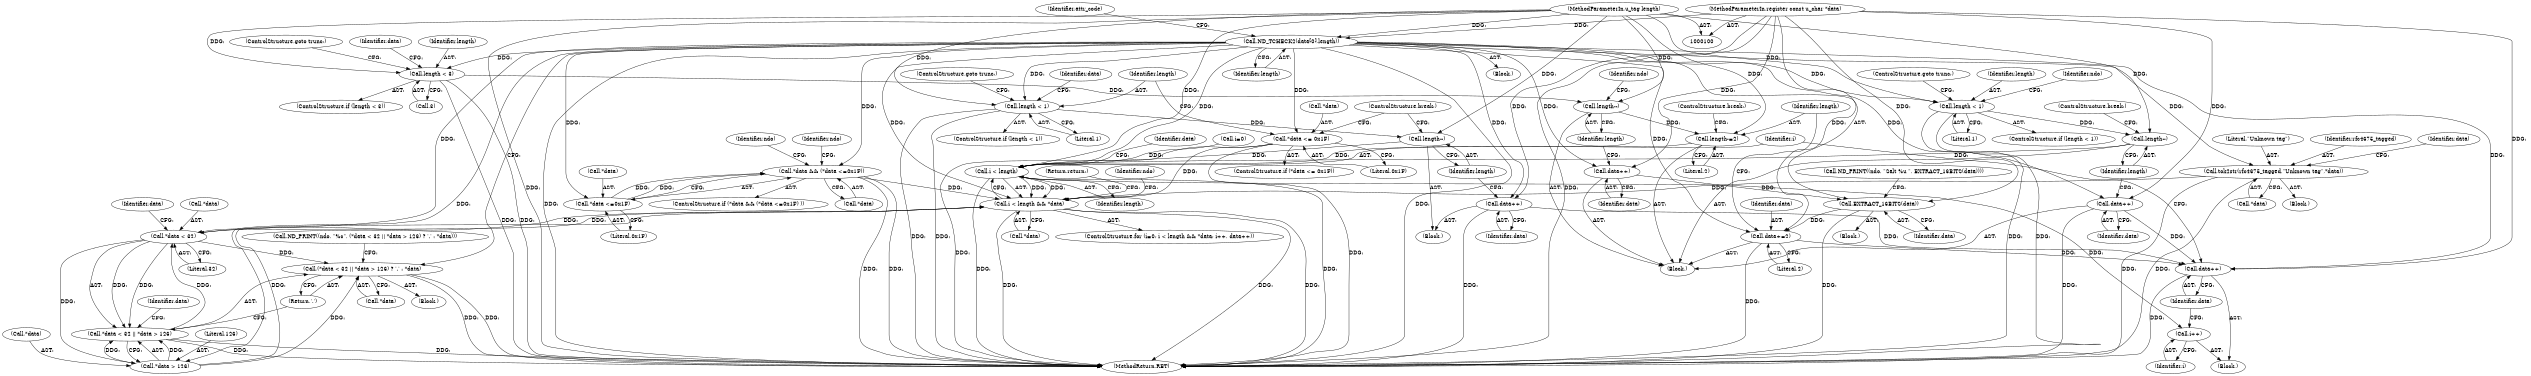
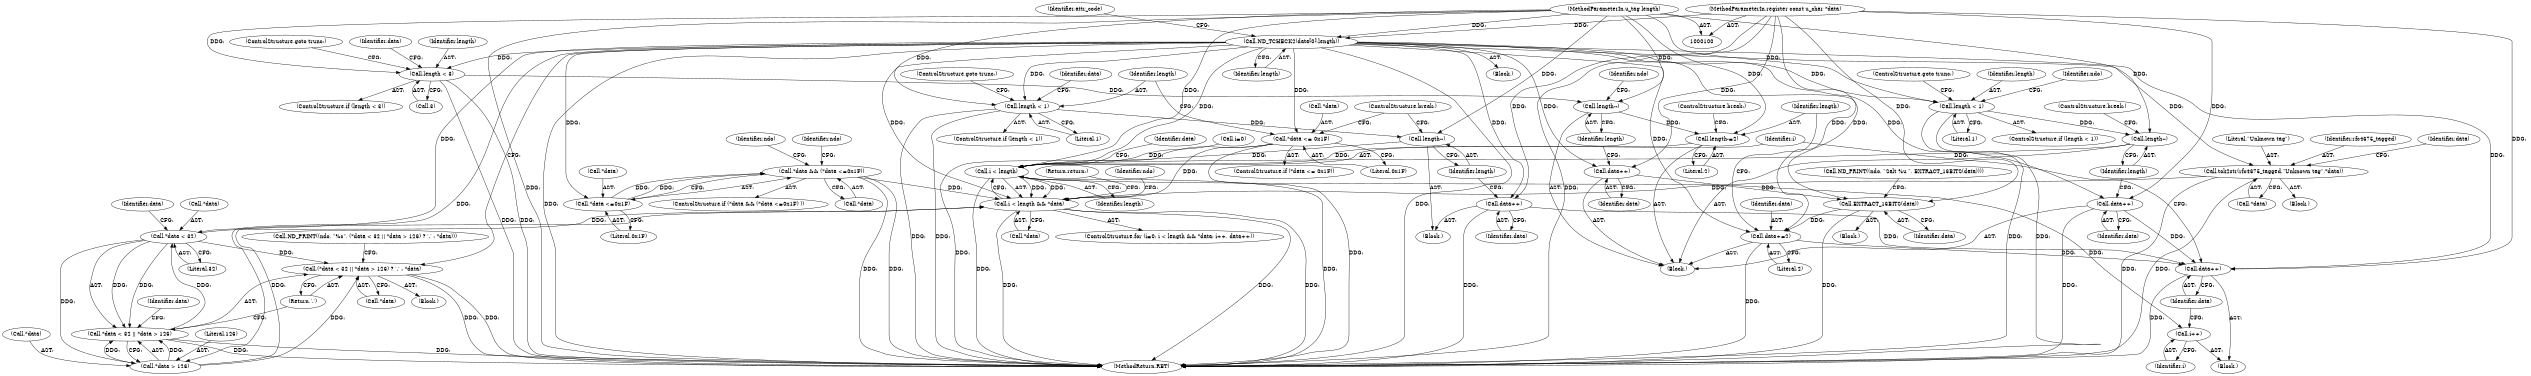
edge "(Call,ND_TCHECK2(data[0],length))" -> "(Call,*data && (*data <=0x1F))": removed, label "DDG:"
edge "(Call,ND_TCHECK2(data[0],length))" -> "(Call,EXTRACT_16BITS(data))": label "AST: " -> "DDG: "
edge "(Call,i < length && *data)" -> "(Call,*data < 32)": removed, label "DDG:"
